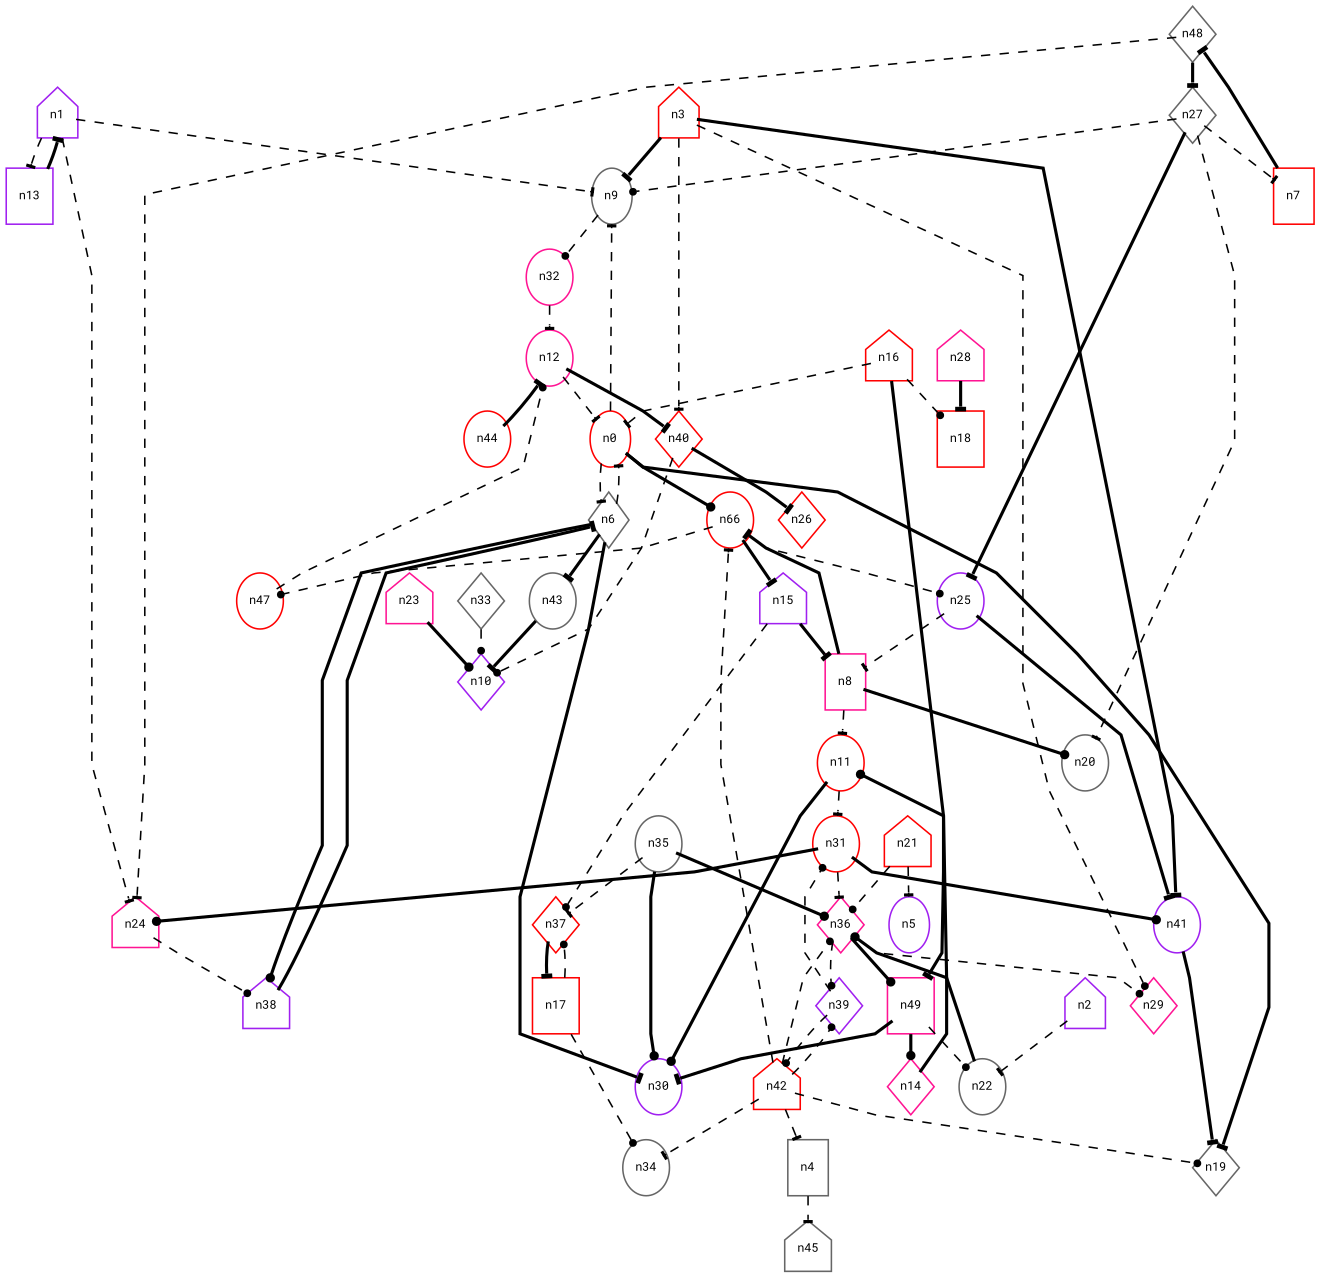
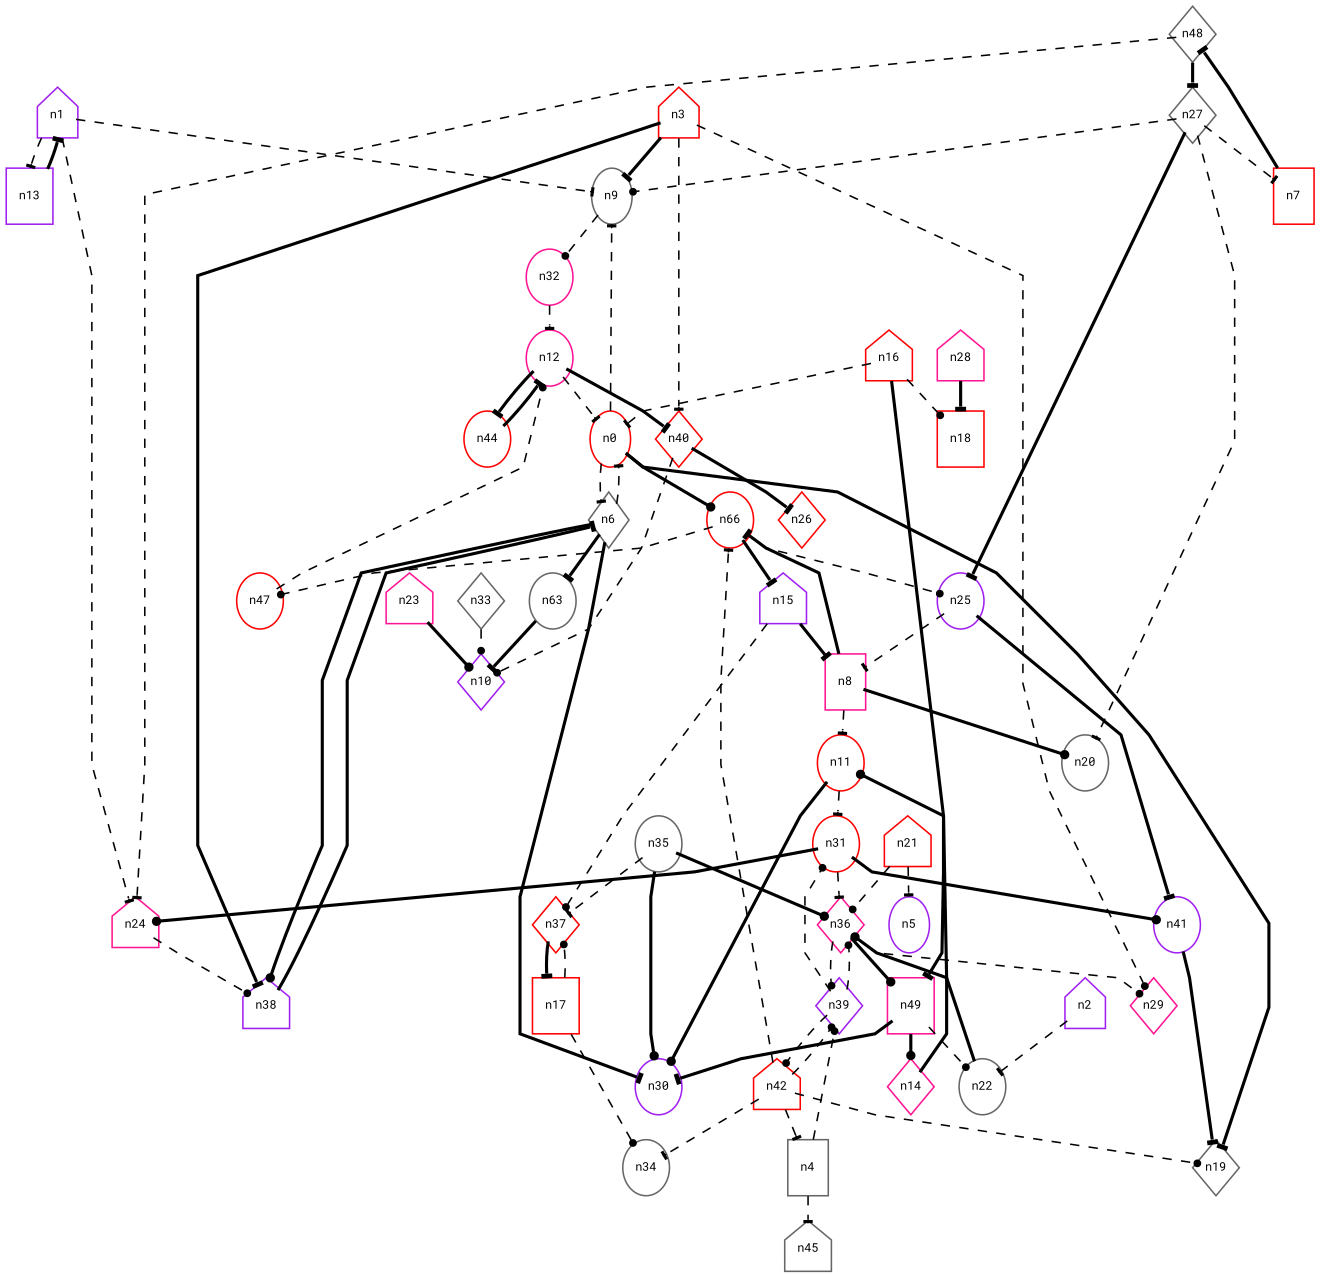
edge "n3" -> "n41": now "n3" -> "n38"
edge "n12" -> "n44": added
node "n43": label "n43" -> "n63"
edge "n42" -> "n36": now "n39" -> "n36"
edge "n4" -> "n39": added
